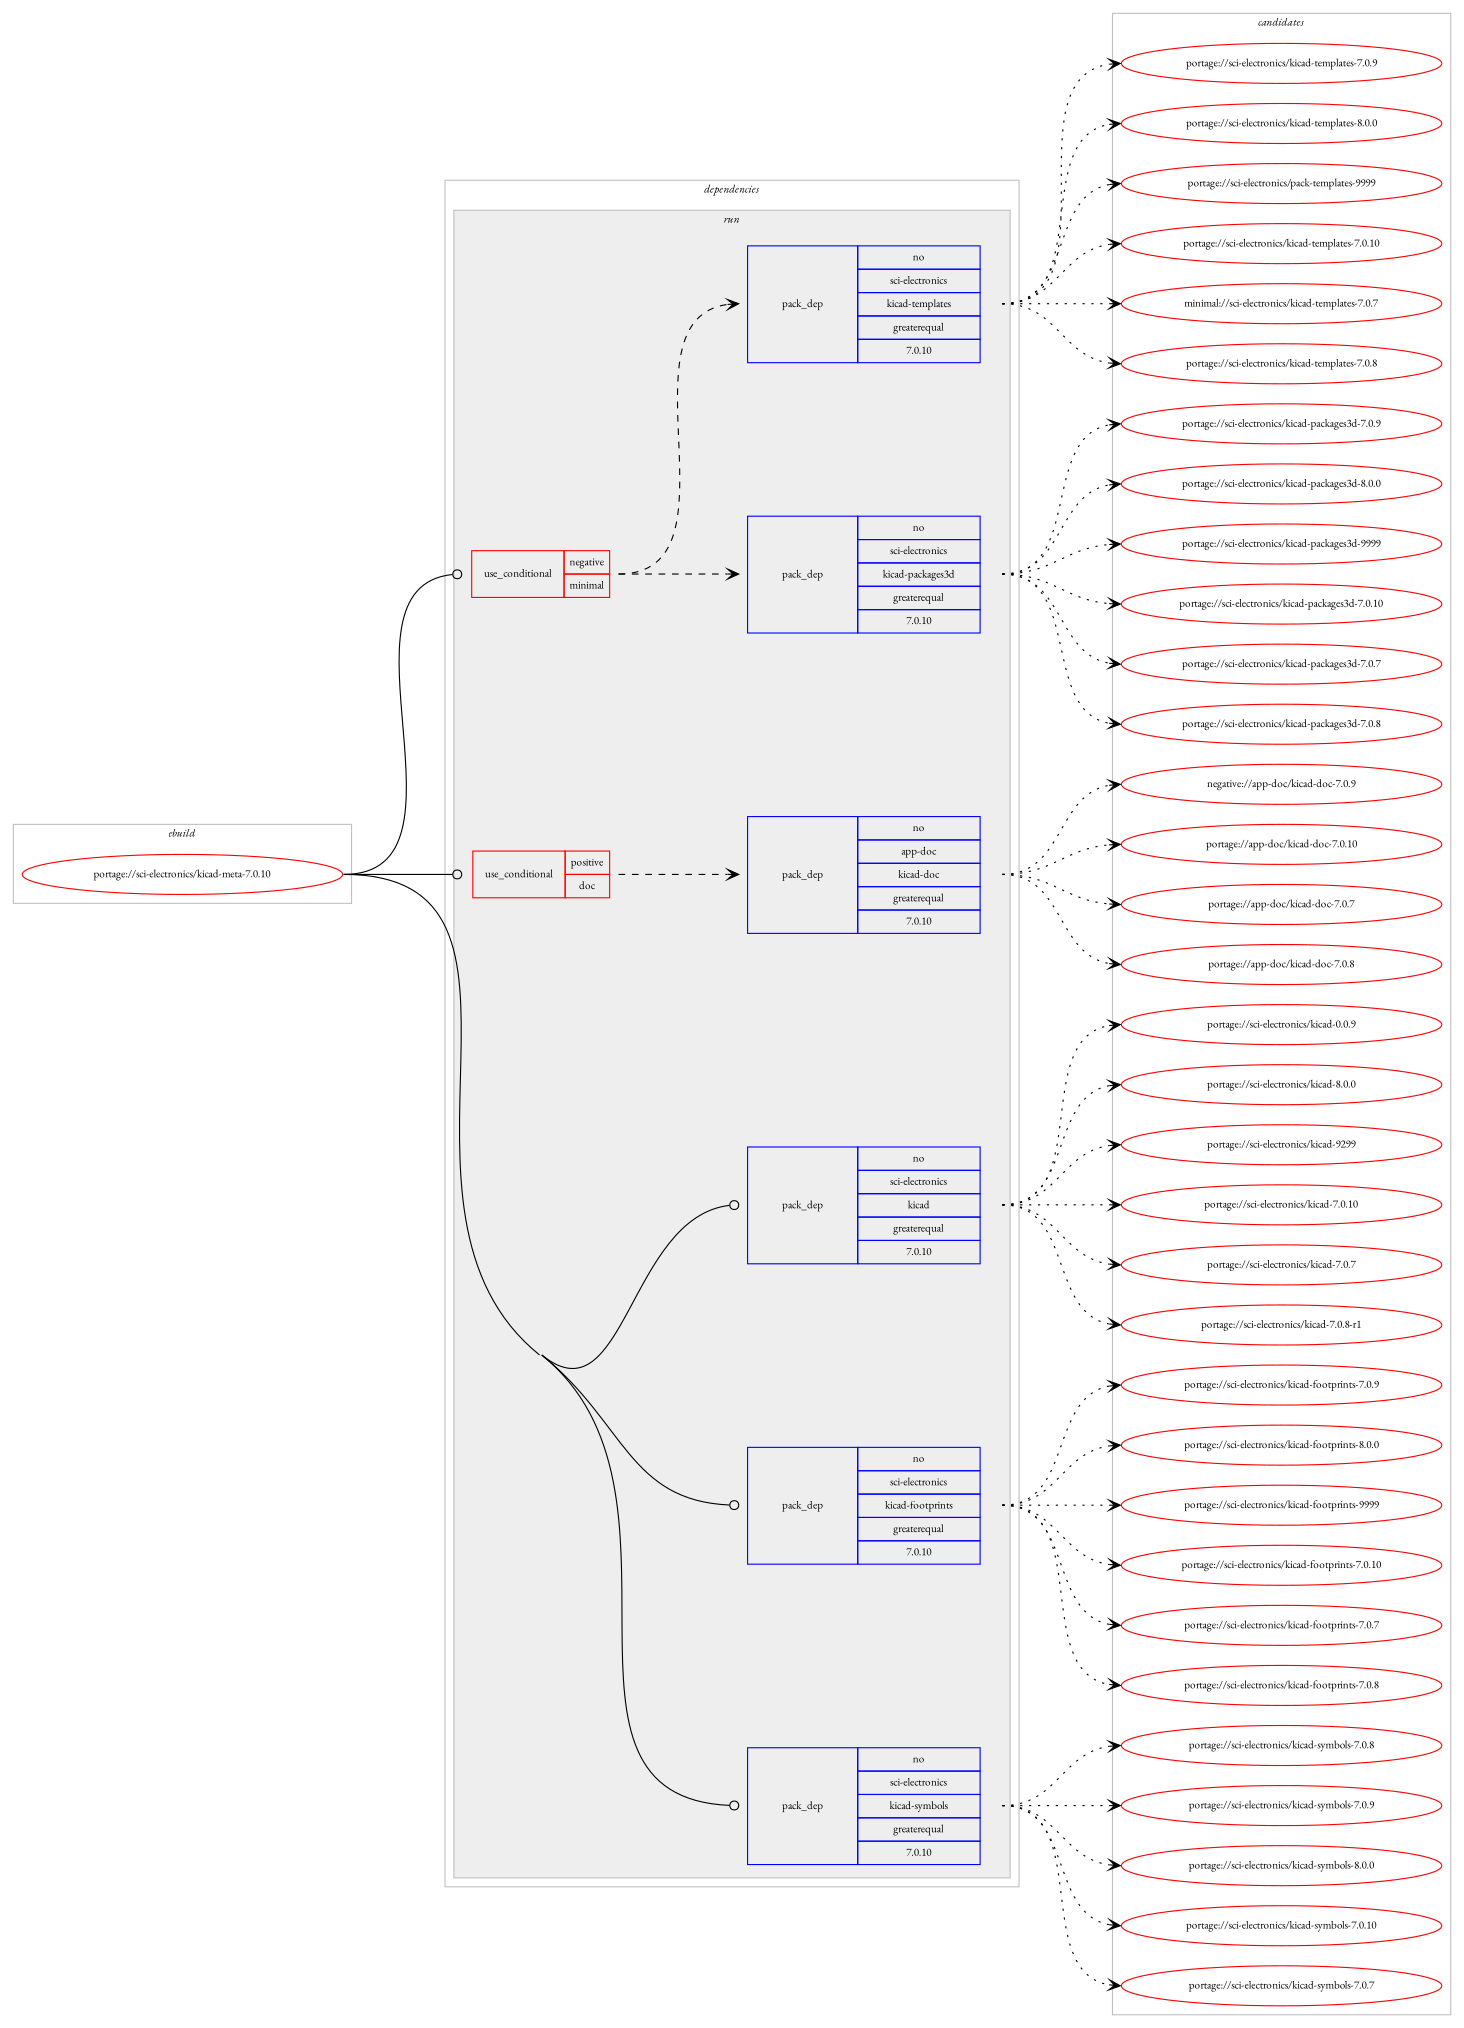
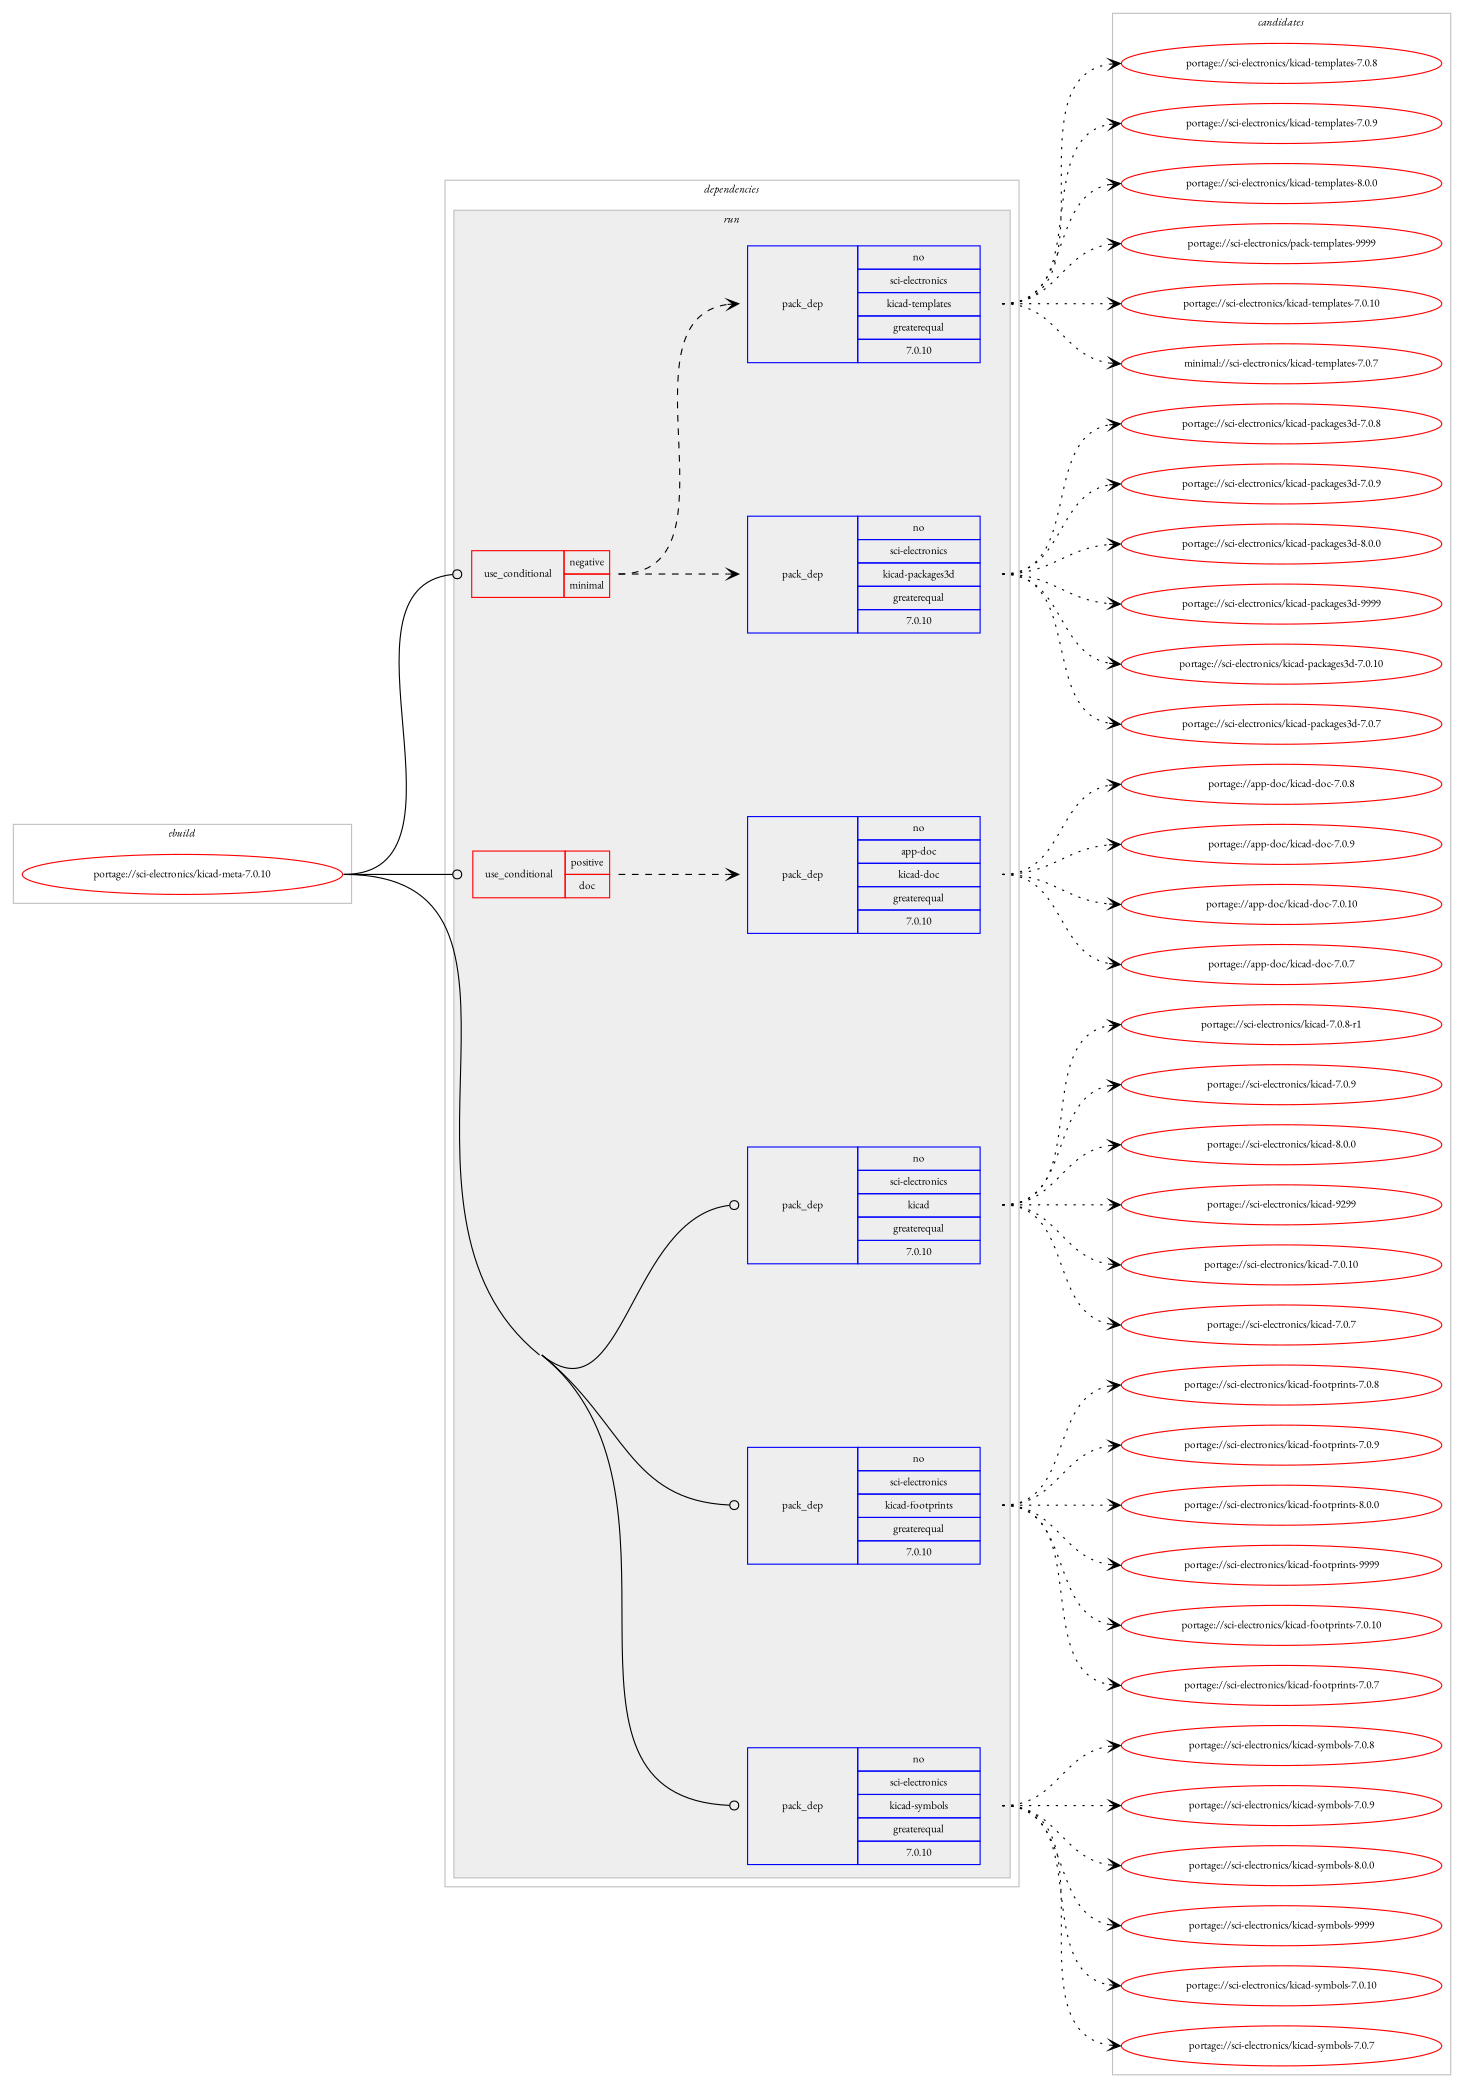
node "negative://app-doc/kicad-doc-7.0.9": label "negative://app-doc/kicad-doc-7.0.9" -> "portage://app-doc/kicad-doc-7.0.9"
node "portage://sci-electronics/kicad-0.0.9": label "portage://sci-electronics/kicad-0.0.9" -> "portage://sci-electronics/kicad-7.0.9"
node "portage://sci-electronics/kicad-symbols-9999": added
